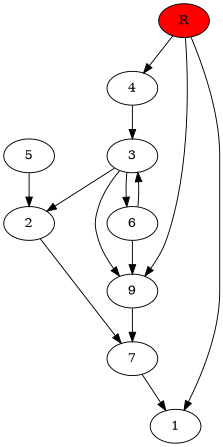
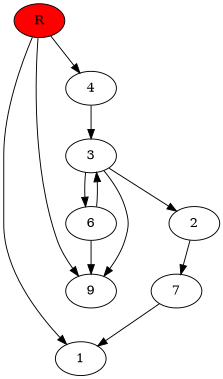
node "5": removed
edge "9" -> "7": removed
